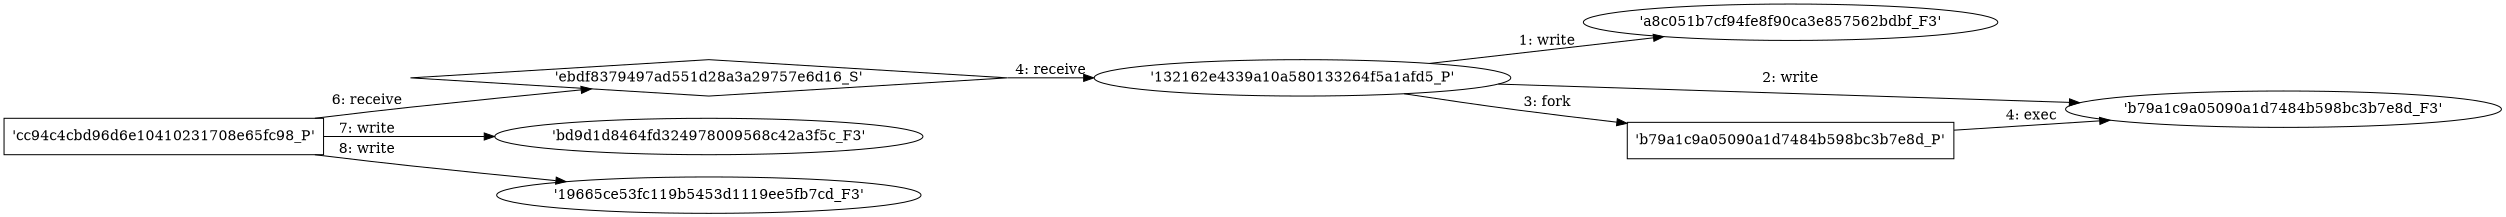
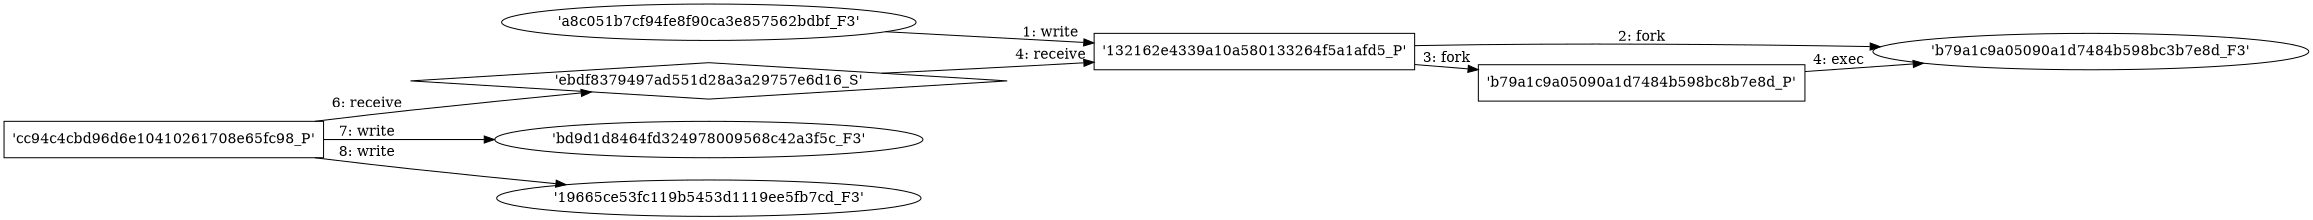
edge "'132162e4339a10a580133264f5a1afd5_P'" -> "'a8c051b7cf94fe8f90ca3e857562bdbf_F3'": reversed
node "'132162e4339a10a580133264f5a1afd5_P'": shape ellipse -> box
edge "'132162e4339a10a580133264f5a1afd5_P'" -> "'b79a1c9a05090a1d7484b598bc3b7e8d_F3'": label "2: write" -> "2: fork"
node "'cc94c4cbd96d6e10410231708e65fc98_P'": label "'cc94c4cbd96d6e10410231708e65fc98_P'" -> "'cc94c4cbd96d6e10410261708e65fc98_P'"
node "'b79a1c9a05090a1d7484b598bc3b7e8d_P'": label "'b79a1c9a05090a1d7484b598bc3b7e8d_P'" -> "'b79a1c9a05090a1d7484b598bc8b7e8d_P'"
